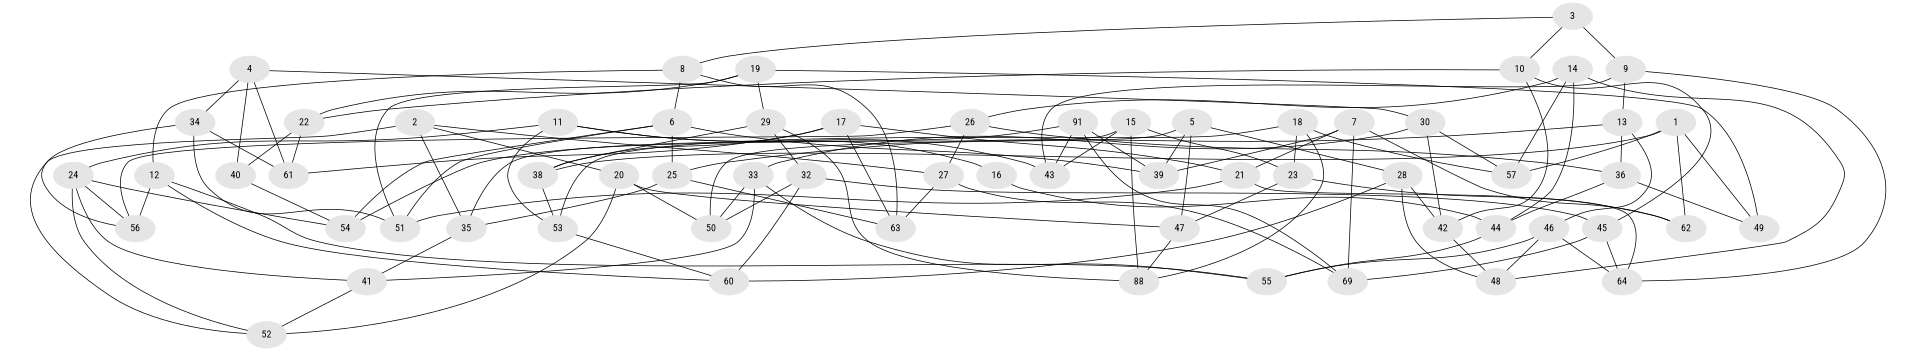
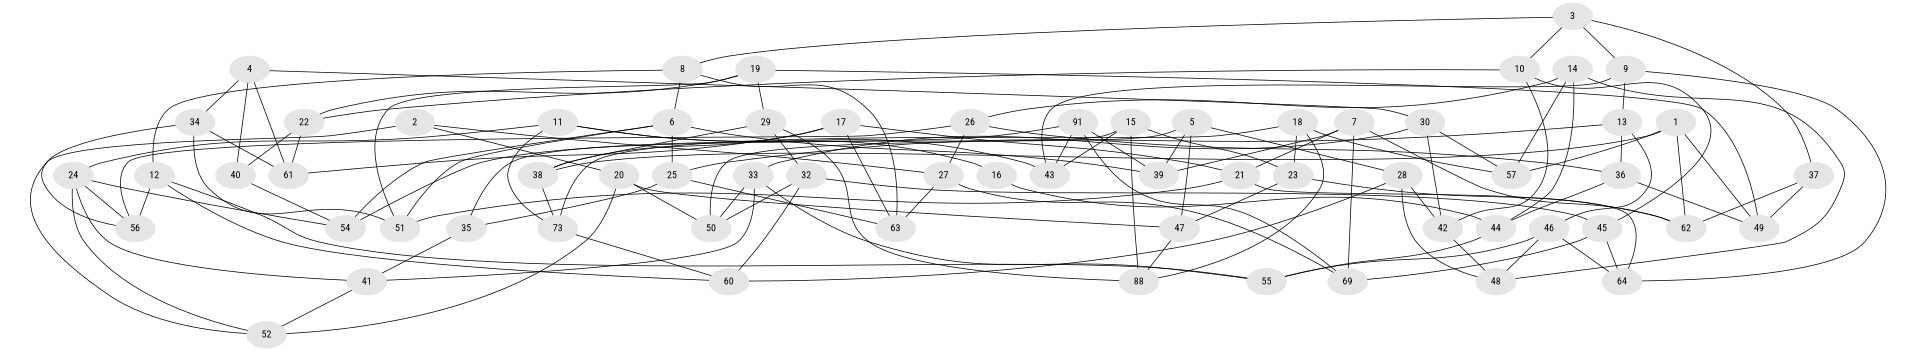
edge "2" -- "35": removed
node "37": added
node "53": label "53" -> "73"
